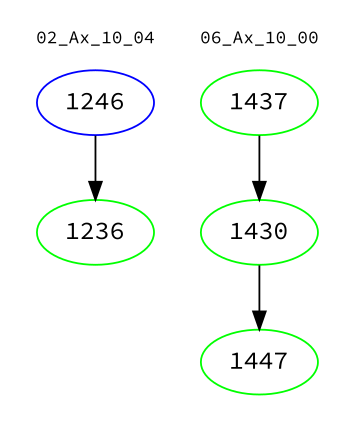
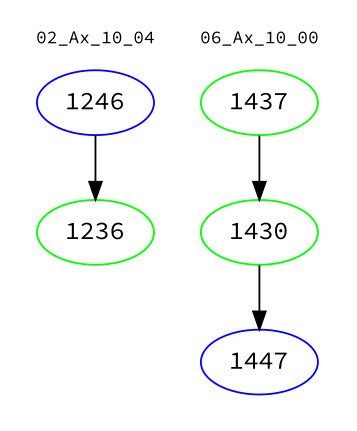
node "1447": color green -> blue
